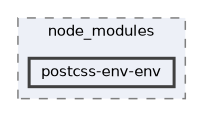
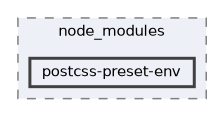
node "postcss-env-env": label "postcss-env-env" -> "postcss-preset-env"
